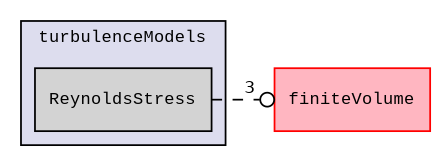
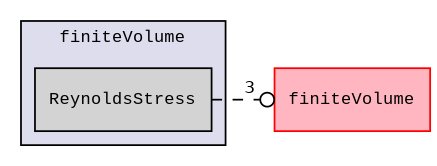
cluster "turbulenceModels": label "turbulenceModels" -> "finiteVolume"
